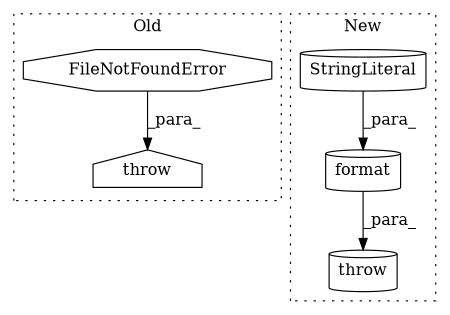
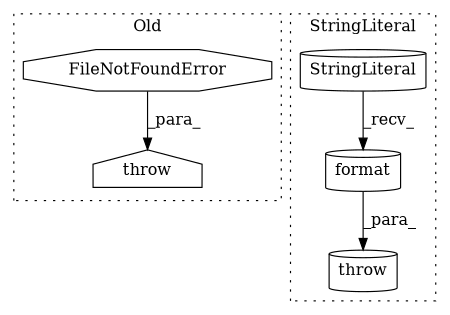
cluster "New": label "New" -> "StringLiteral"
edge "StringLiteral" -> "format": label "_para_" -> "_recv_"
